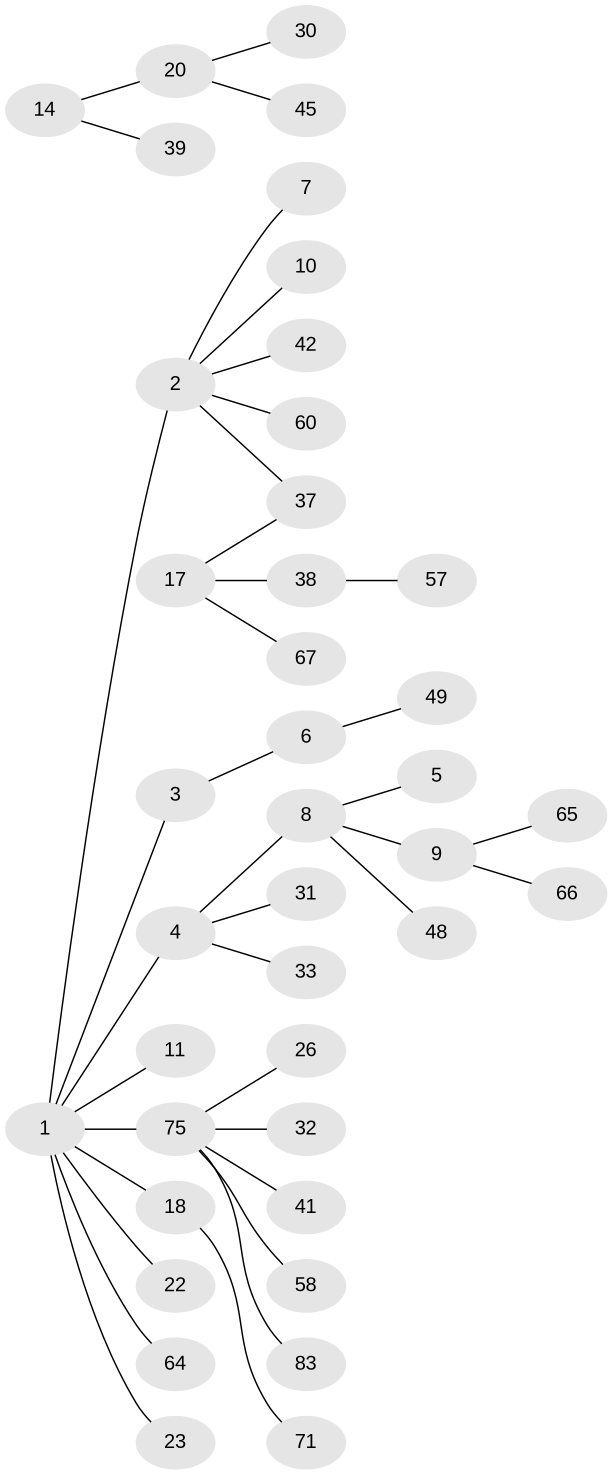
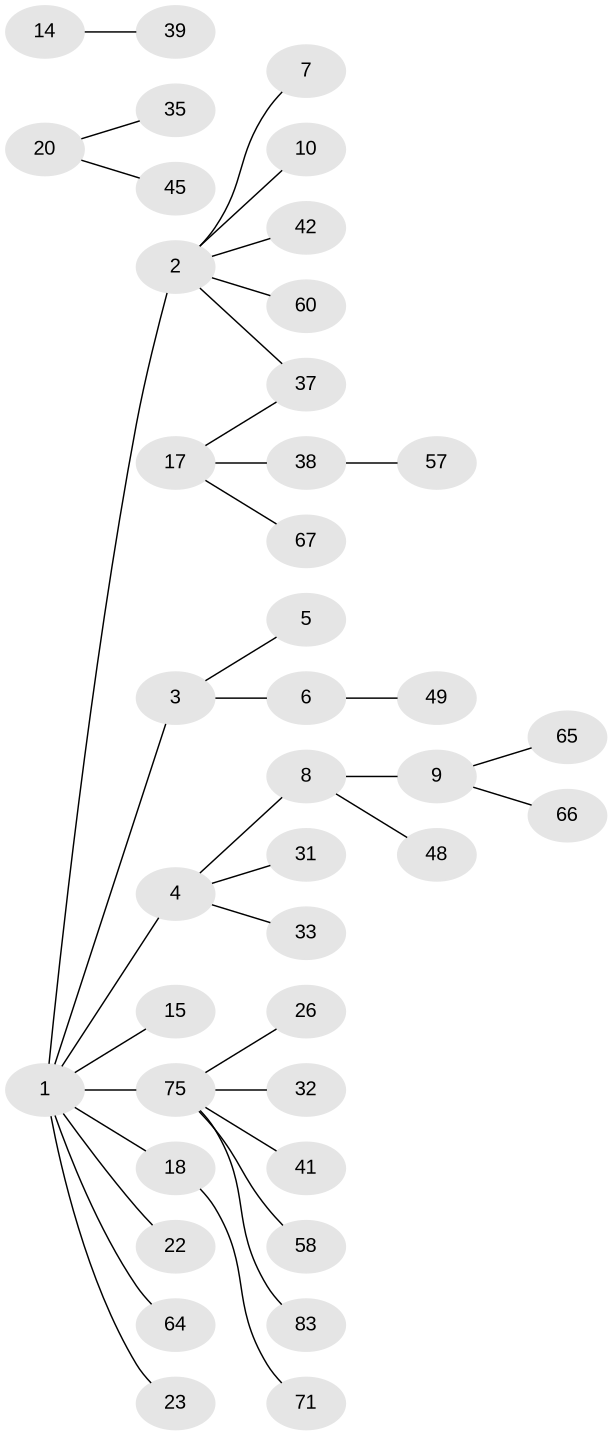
node "30": label "30" -> "35"
edge "20" -- "14": removed
edge "5" -- "8": now "5" -- "3"
node "11": label "11" -> "15"
